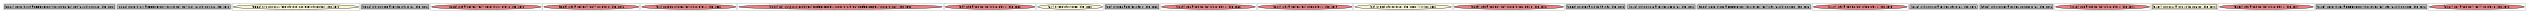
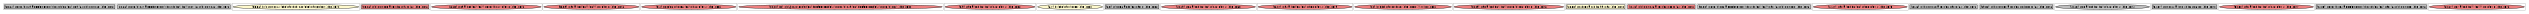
node "[13/16]  %idxprom153 = zext i32 %94 to i64, !dbg !1576": fillcolor grey -> lightcoral
node "[0/1]  br label %for.cond143, !dbg !1583, !llvm.loop !1584": fillcolor lemonchiffon -> lightcoral
node "[28/33]  %sub150 = sub i32 99, %92, !dbg !1578": fillcolor grey -> lemonchiffon
node "[41/42]  %idxprom146 = zext i32 %88 to i64, !dbg !1572": fillcolor grey -> lightcoral
node "[40/43]  %88 = load i32, i32* %i142, align 4, !dbg !1574": fillcolor lightcoral -> grey
node "[34/37]  %cmp144 = icmp ult i32 %86, 50, !dbg !1570": fillcolor lemonchiffon -> grey
